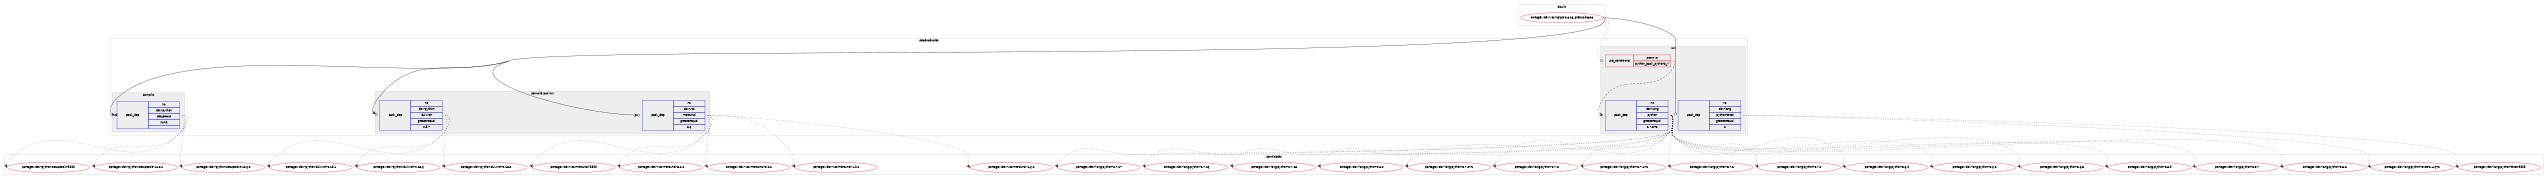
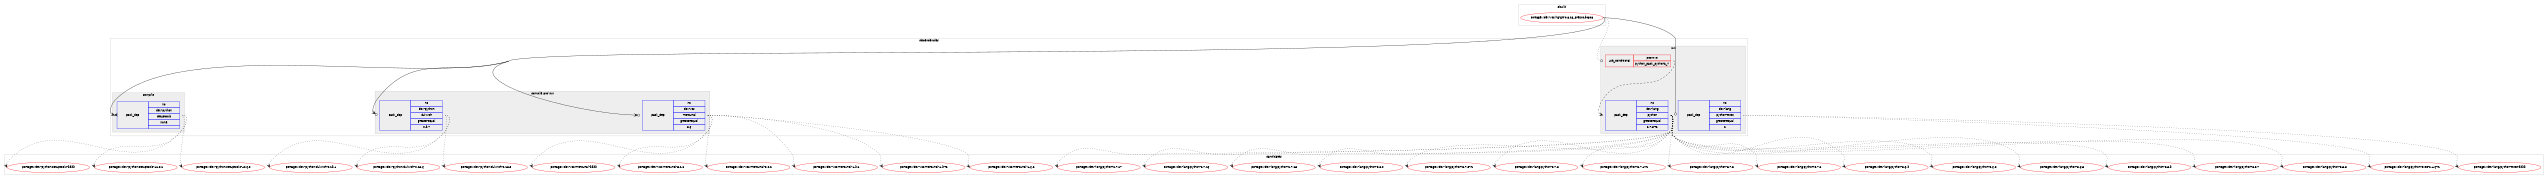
node "portage://dev-vcs/mercurial-4.9-r2": added
